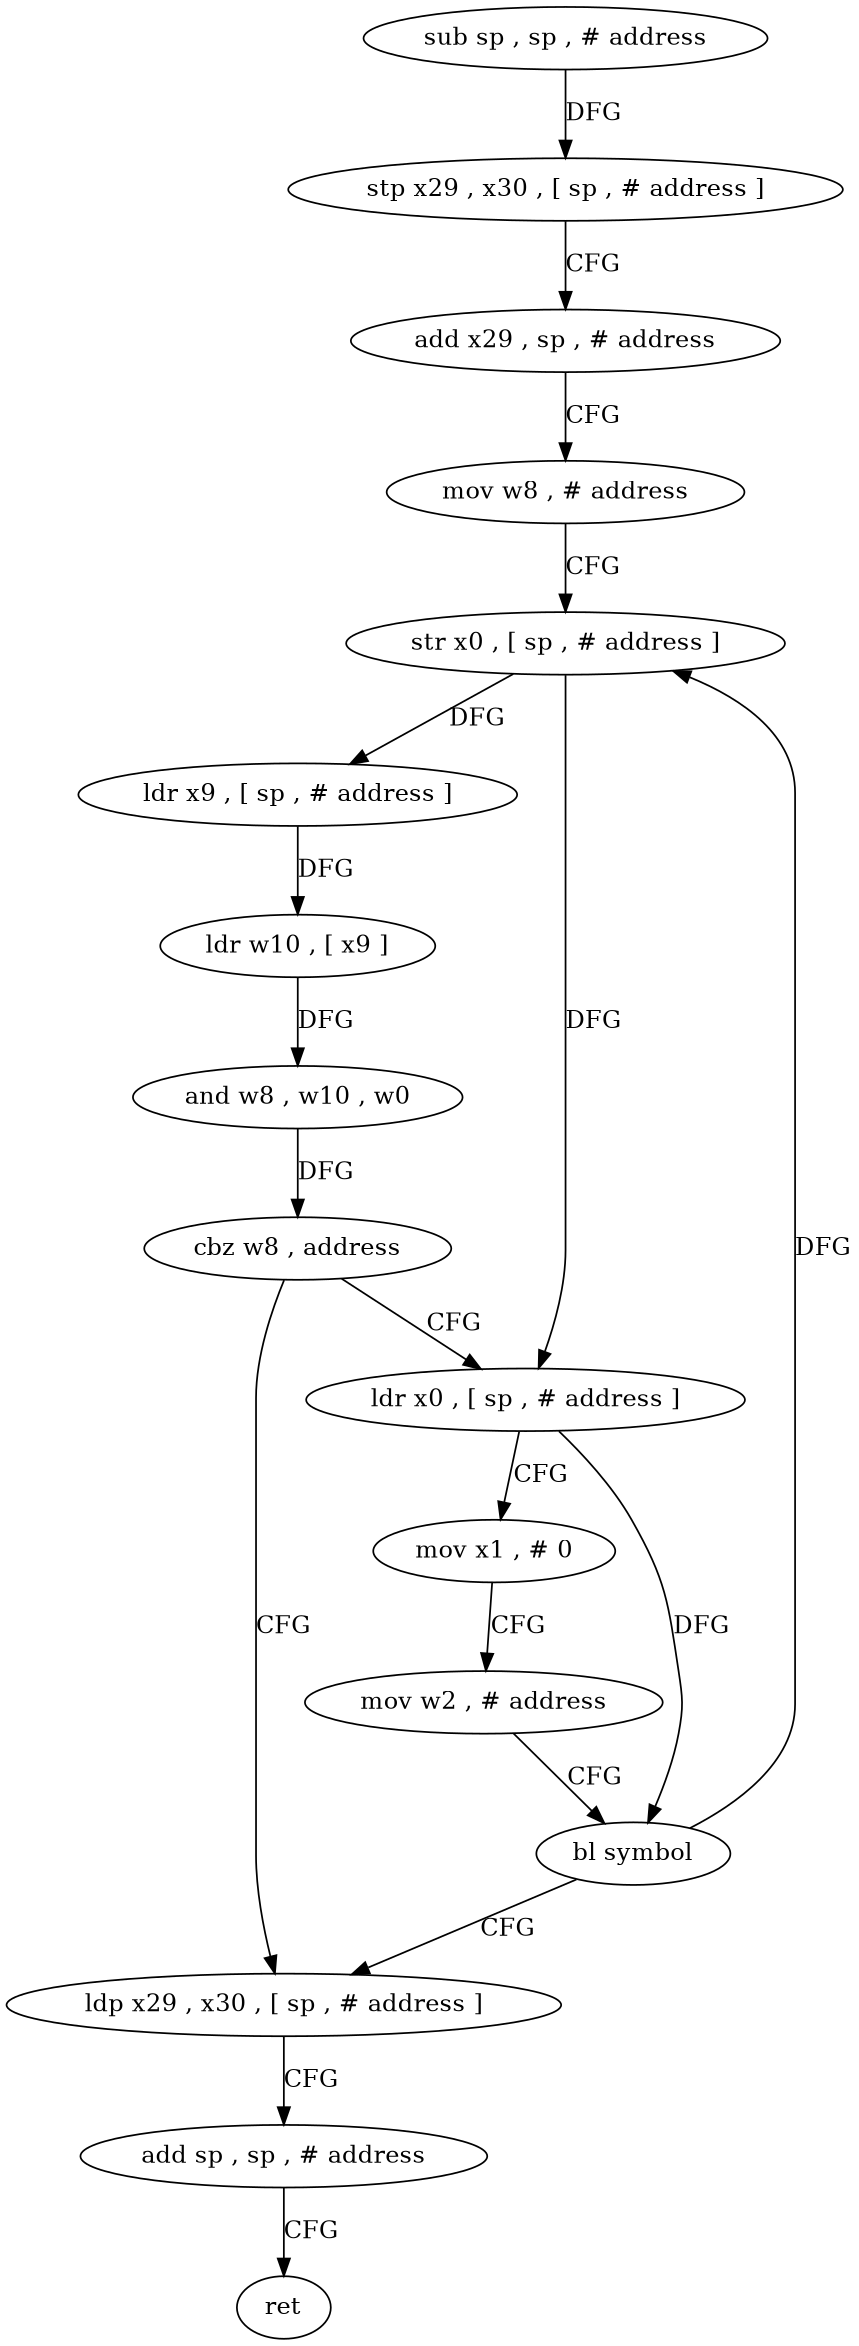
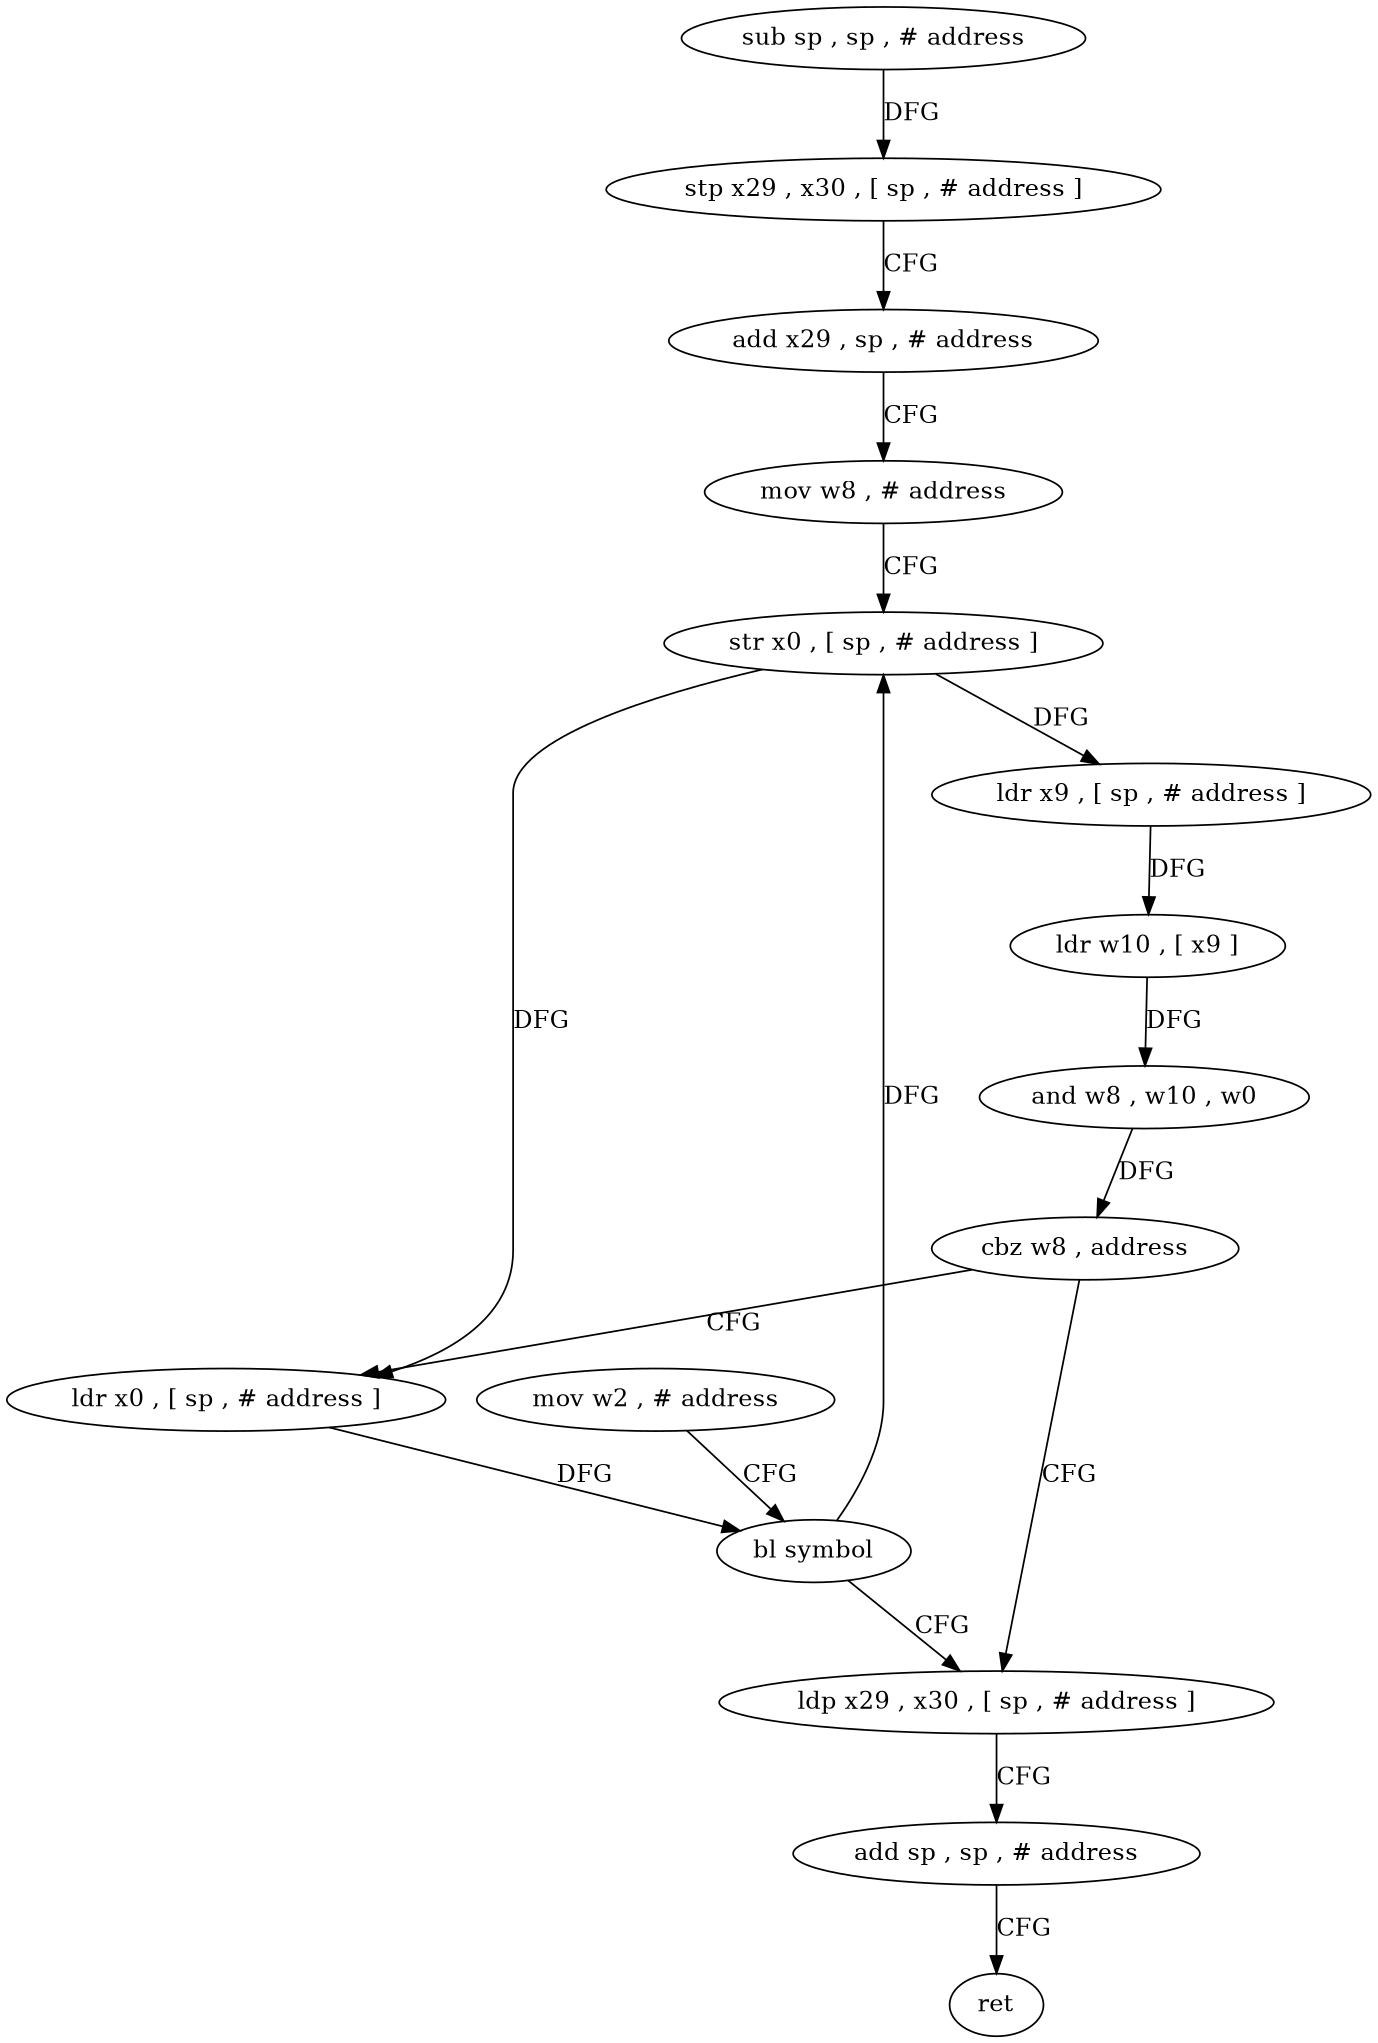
node "mov x1 , # 0": removed
